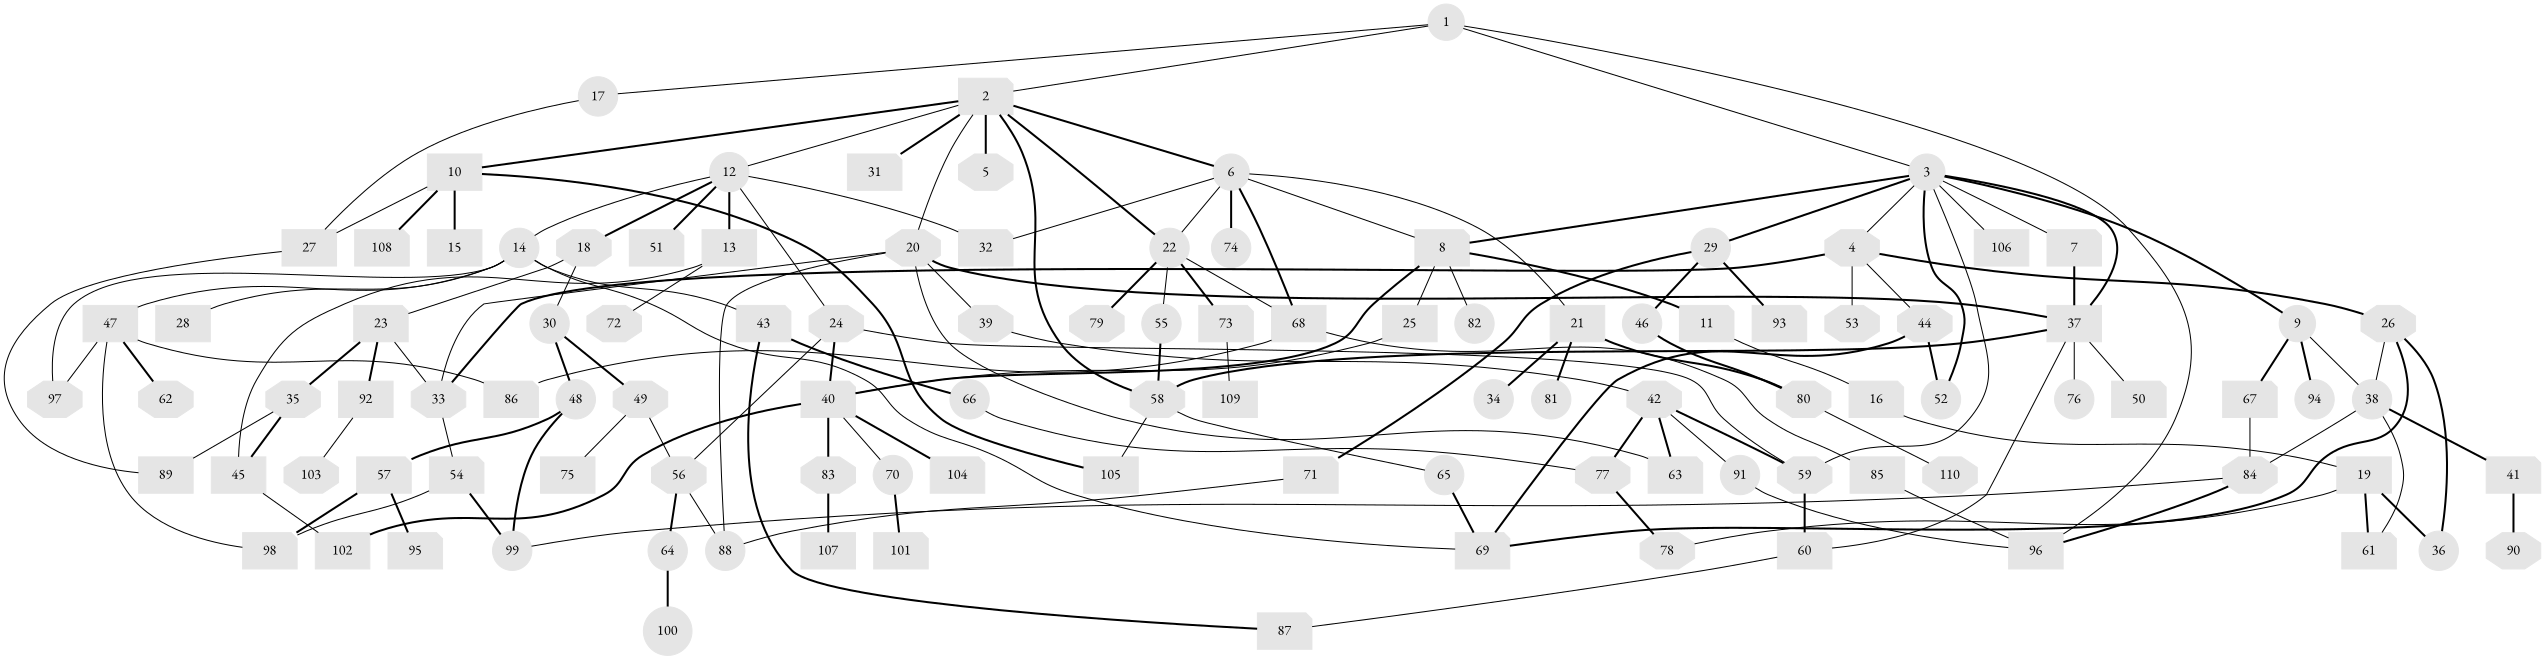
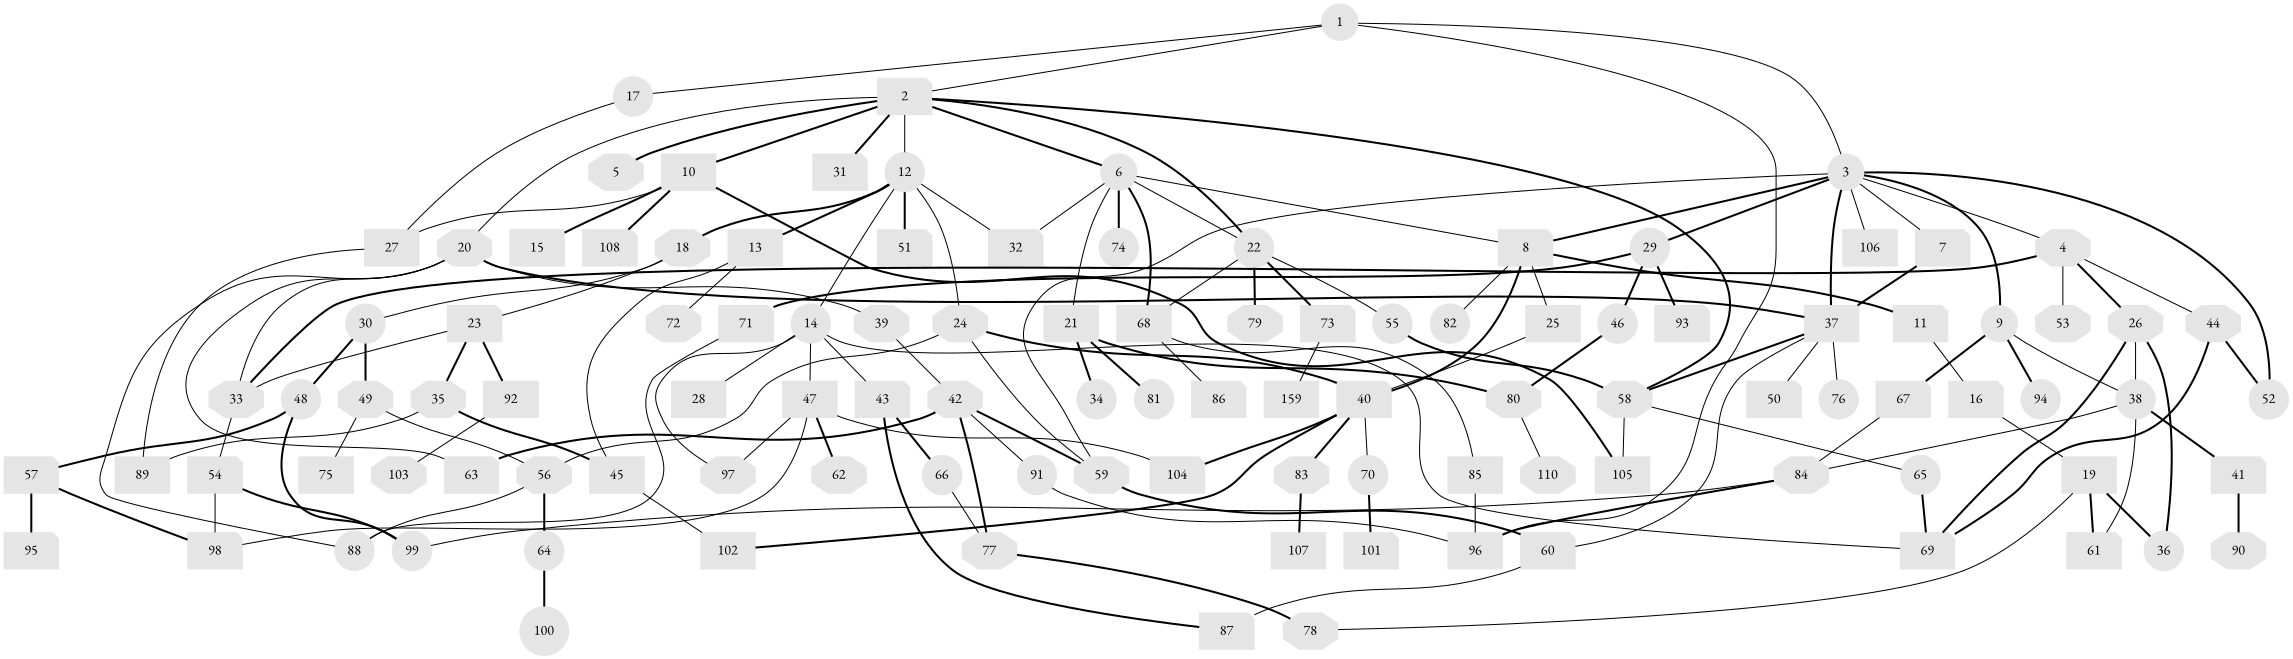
edge "47" -- "86": now "47" -- "104"
node "109": label "109" -> "159"
